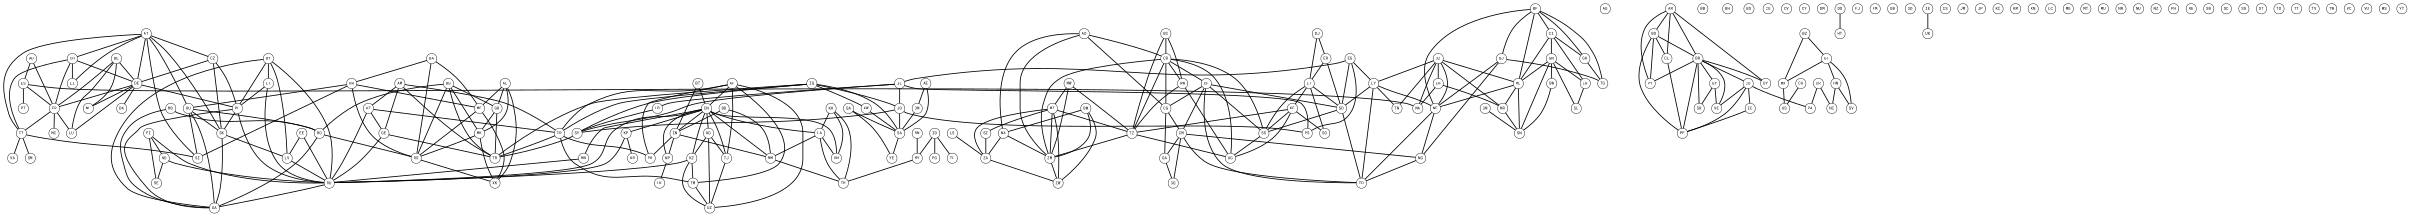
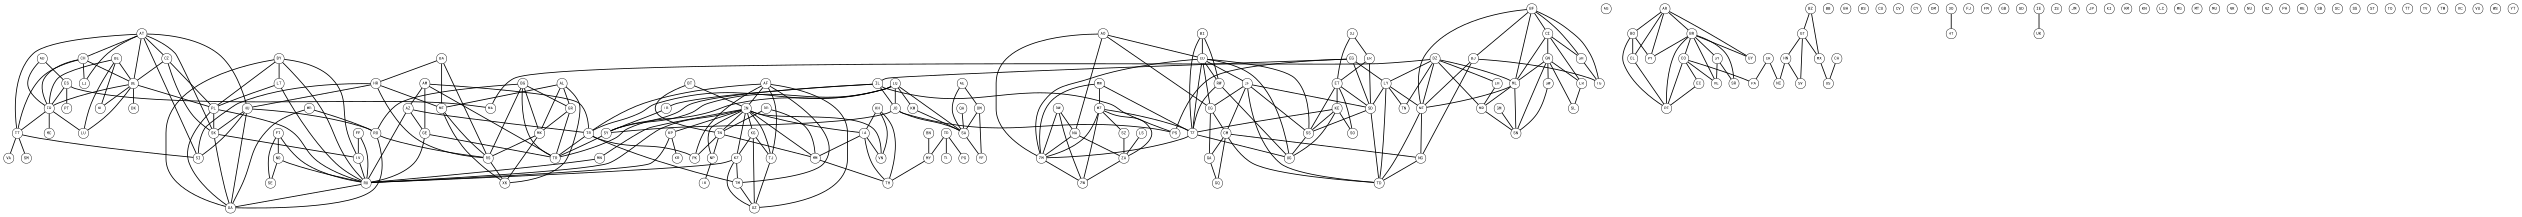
edge "BO" -- "BR": removed
edge "EH" -- "MA": removed
edge "QA" -- "YE": now "OM" -- "YE"
